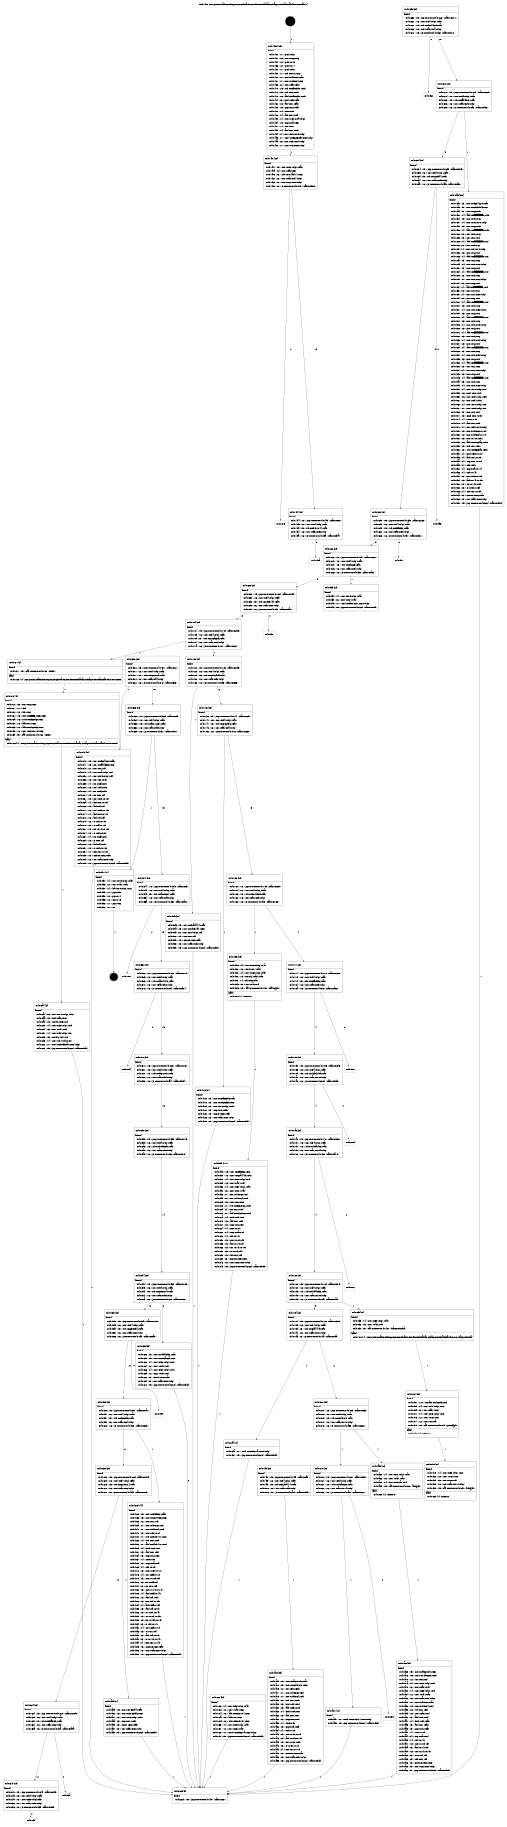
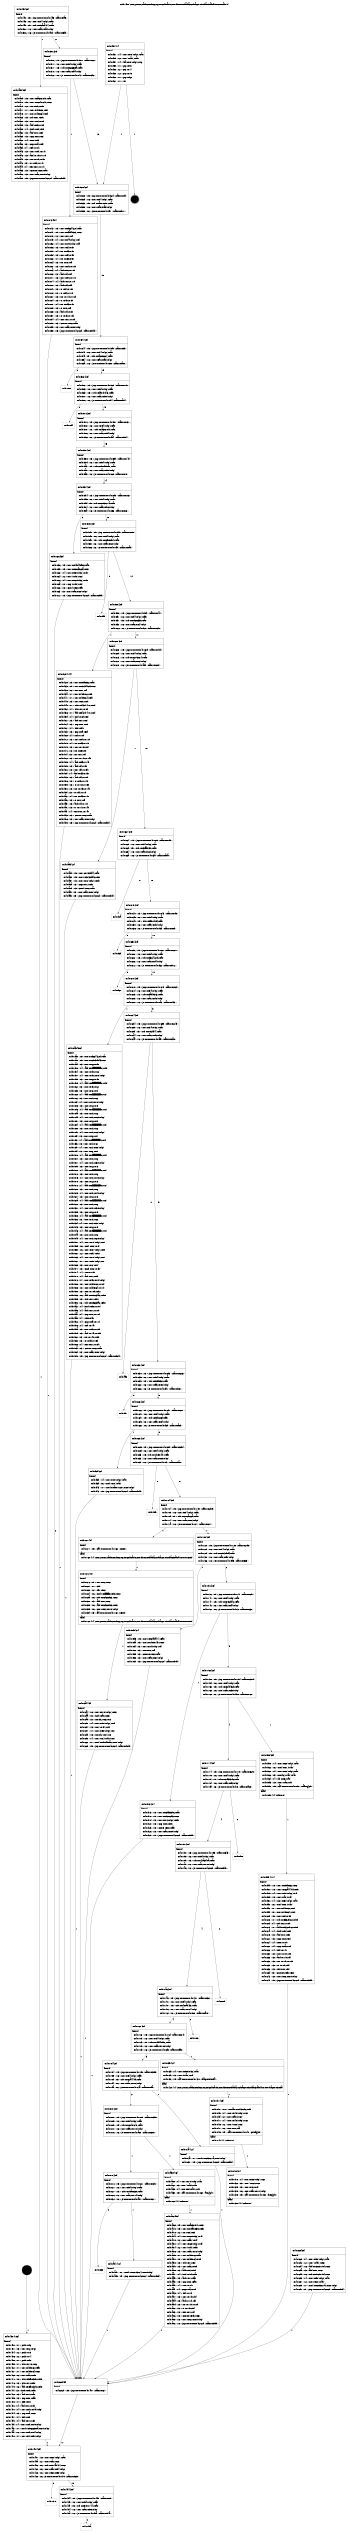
edge "0x4014f0 [28]" -> "0x40150c [28]": added, label "17"
edge "0x401528 [28]" -> "0x401f51 [17]": reversed
edge "0x401640 [28]" -> "0x40165c [28]": added, label "10"
edge "0x401f3b [22]" -> "0x40202d [5]": added, label "1"
edge "0x40202d [5]" -> "0x4014b7 [29]": added, label "17"
